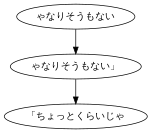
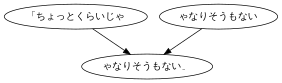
edge "ゃなりそうもない」" -> "「ちょっとくらいじゃ": reversed
